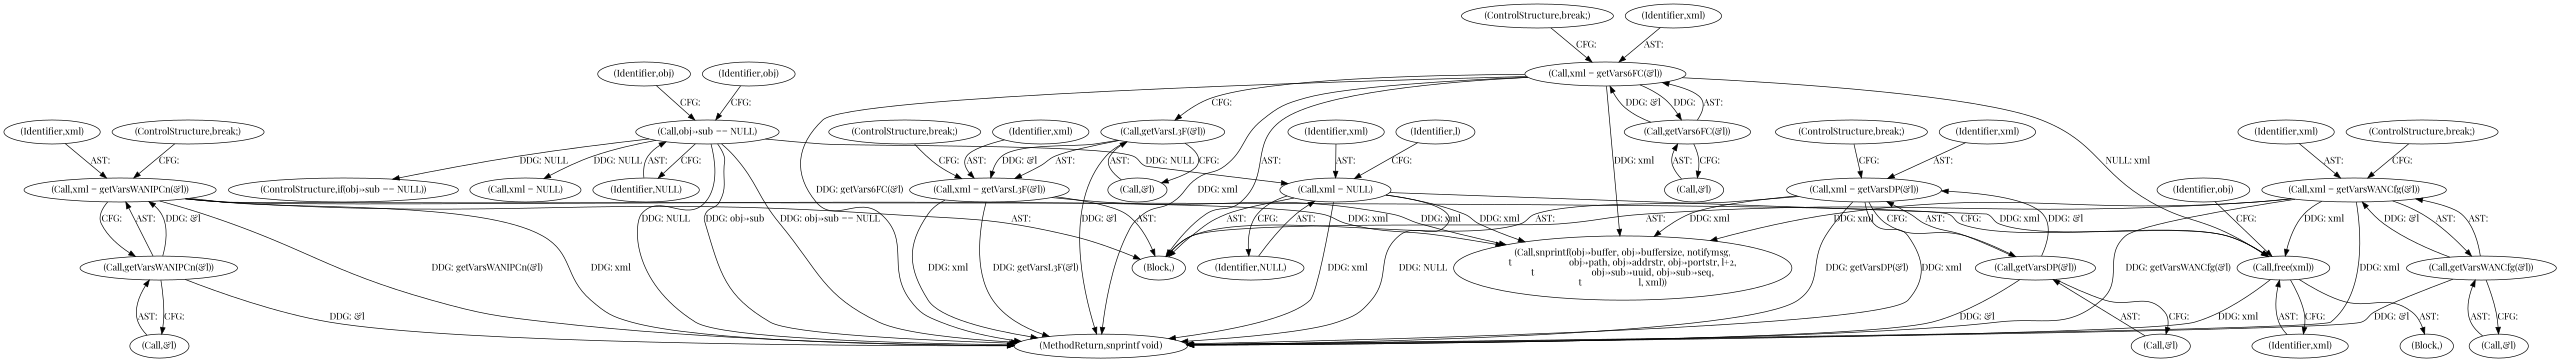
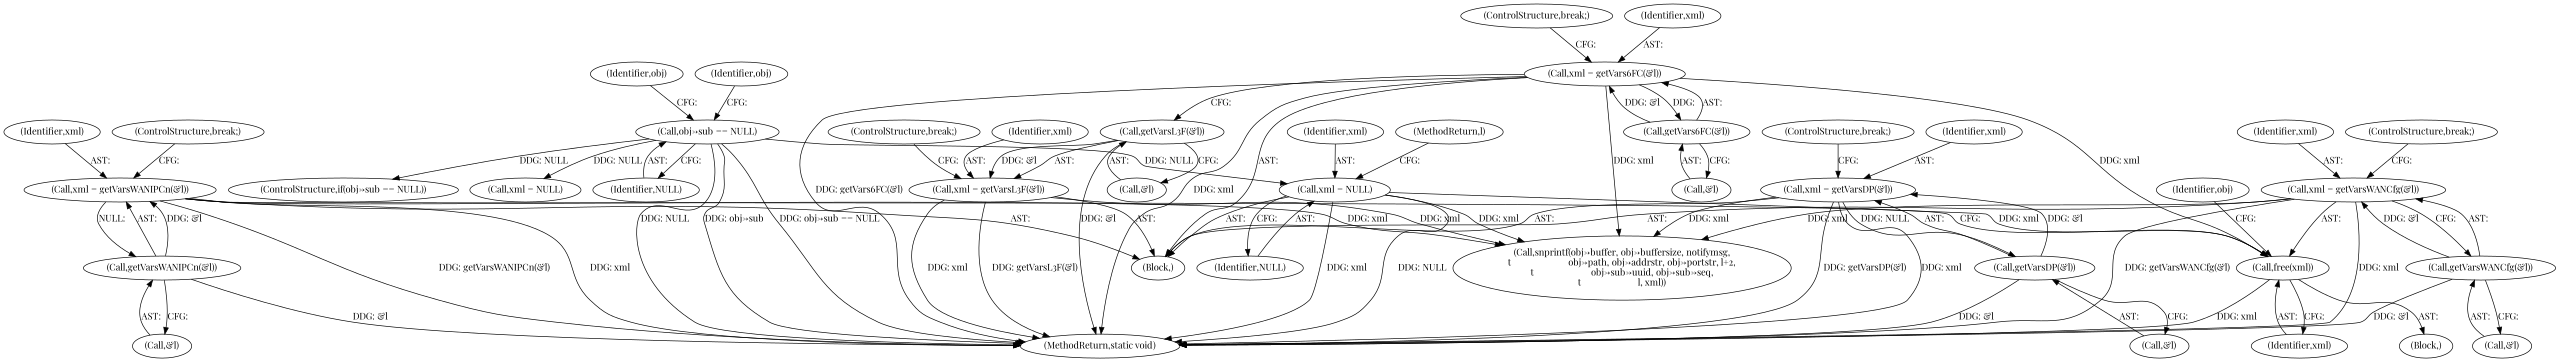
node "(Identifier,l)": label "(Identifier,l)" -> "(MethodReturn,l)"
edge "(Call,xml = getVars6FC(&l))" -> "(Call,free(xml))": label "NULL: xml" -> "DDG: xml"
edge "(Call,xml = getVarsWANIPCn(&l))" -> "(Call,getVarsWANIPCn(&l))": label "CFG: " -> "NULL: "
edge "(Call,xml = getVarsDP(&l))" -> "(Call,getVarsDP(&l))": label "CFG: " -> "DDG: NULL"
edge "(Call,xml = getVarsWANCfg(&l))" -> "(Call,free(xml))": label "DDG: xml" -> "AST: "
edge "(Call,xml = getVarsWANCfg(&l))" -> "(Call,getVarsWANCfg(&l))": label "AST: " -> "CFG: "
node "(MethodReturn,snprintf void)": label "(MethodReturn,snprintf void)" -> "(MethodReturn,static void)"
